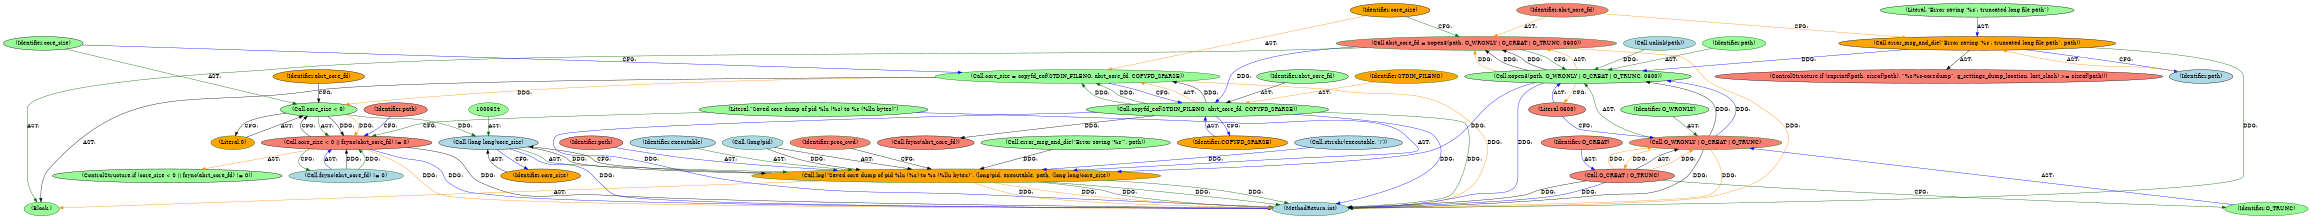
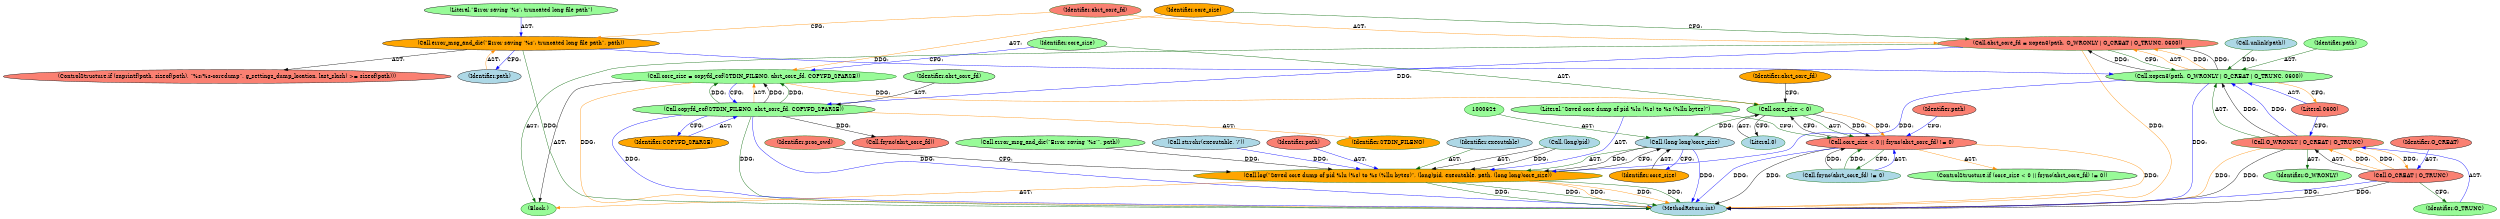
edge "(Identifier,STDIN_FILENO)" -> "(Call,copyfd_eof(STDIN_FILENO, abrt_core_fd, COPYFD_SPARSE))": reversed
edge "(Identifier,O_WRONLY)" -> "(Call,O_WRONLY | O_CREAT | O_TRUNC)": reversed
node "(Literal,0)": fillcolor orange -> lightblue
